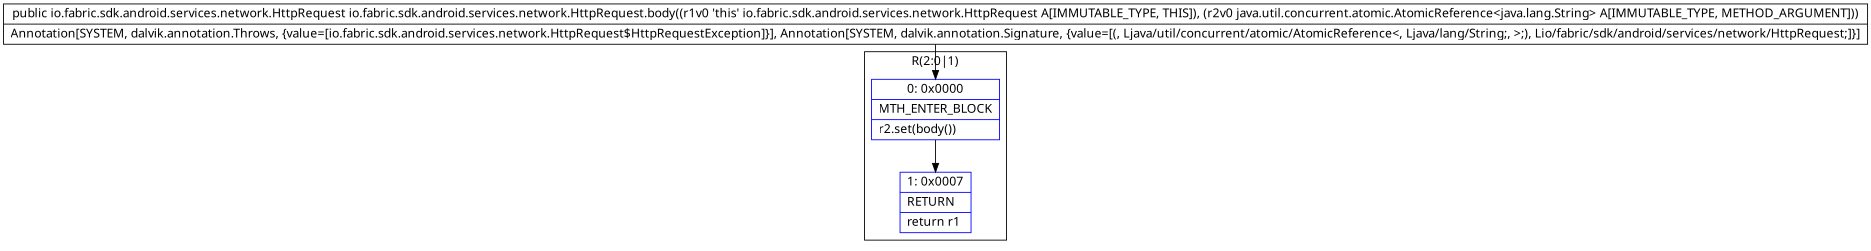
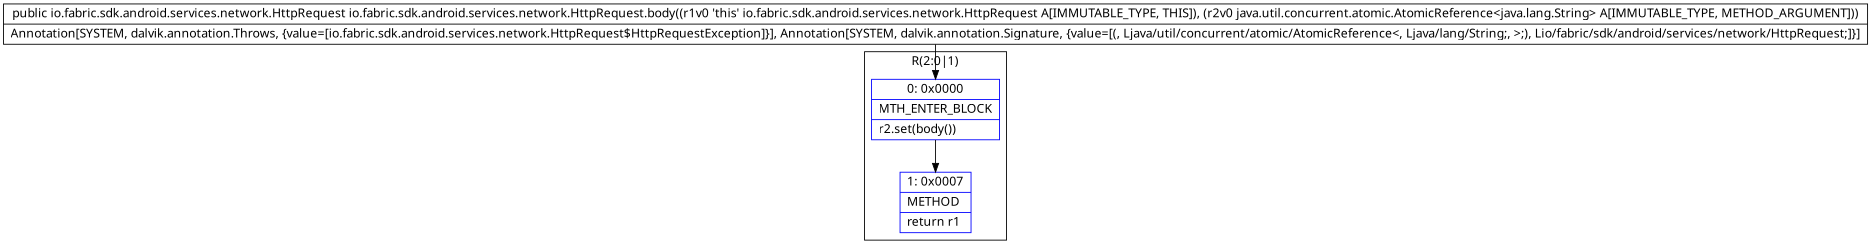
node "1: 0x0007": text "RETURN" -> "METHOD"
